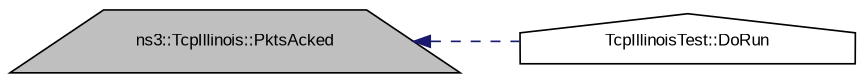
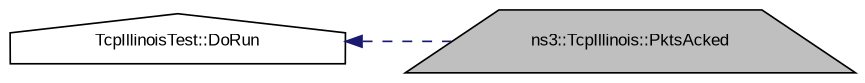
edge "TcpIllinoisTest::DoRun" -> "ns3::TcpIllinois::PktsAcked": reversed
